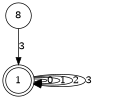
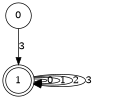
node "8": label "8" -> "0"
